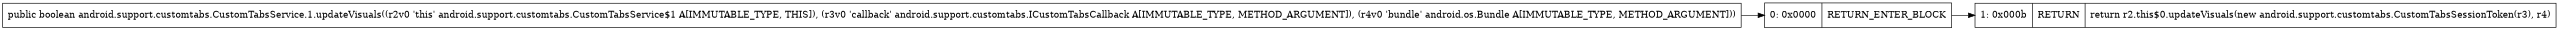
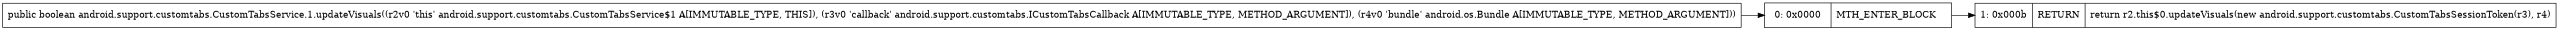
node "0: 0x0000": text "RETURN_ENTER_BLOCK" -> "MTH_ENTER_BLOCK"
